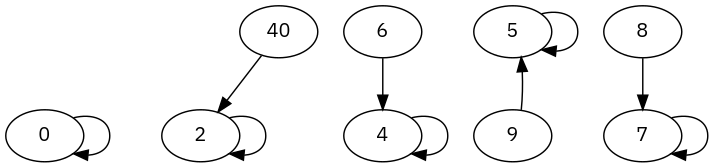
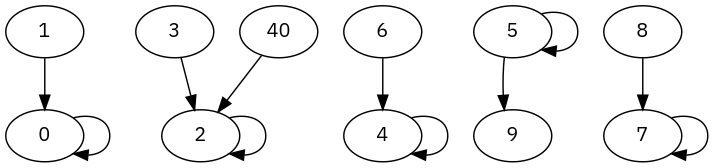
node "1": added
node "3": added
edge "9" -> "5": reversed
